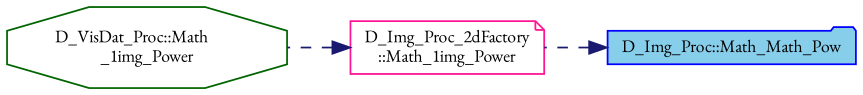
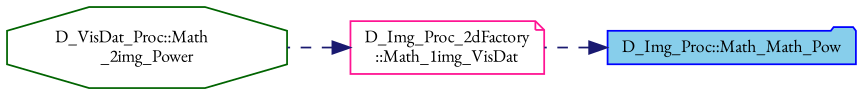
node "D_VisDat_Proc::Math _1img_Power": label "D_VisDat_Proc::Math _1img_Power" -> "D_VisDat_Proc::Math _2img_Power"
node "D_Img_Proc_2dFactory ::Math_1img_Power": label "D_Img_Proc_2dFactory ::Math_1img_Power" -> "D_Img_Proc_2dFactory ::Math_1img_VisDat"
